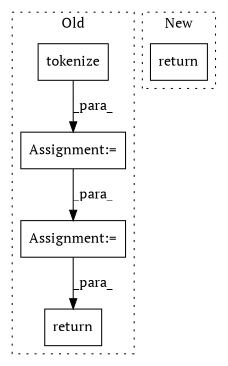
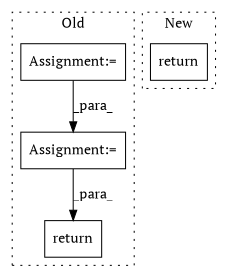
node "tokenize": removed
